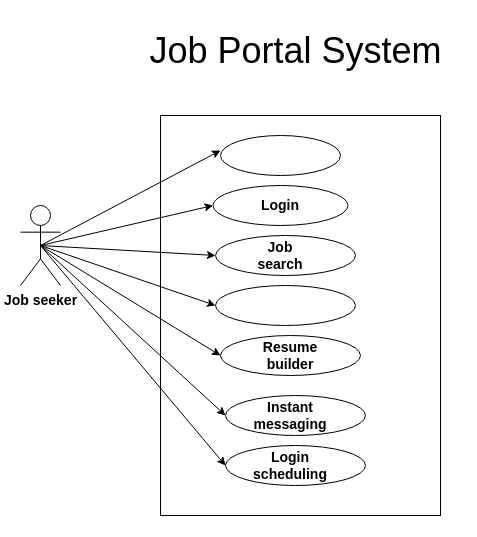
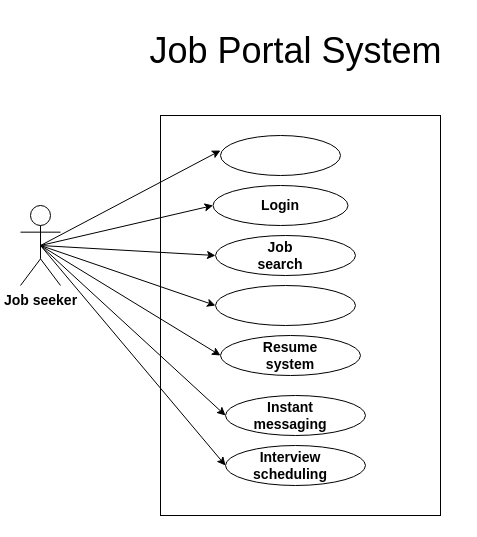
node "Resume builder": label "Resume builder" -> "Resume system"
node "Login scheduling": label "Login scheduling" -> "Interview scheduling"
